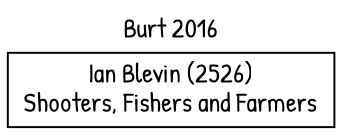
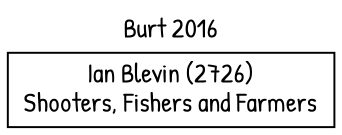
node "Ian Blevin (2526) Shooters, Fishers and Farmers": label "Ian Blevin (2526) Shooters, Fishers and Farmers" -> "Ian Blevin (2726) Shooters, Fishers and Farmers"
